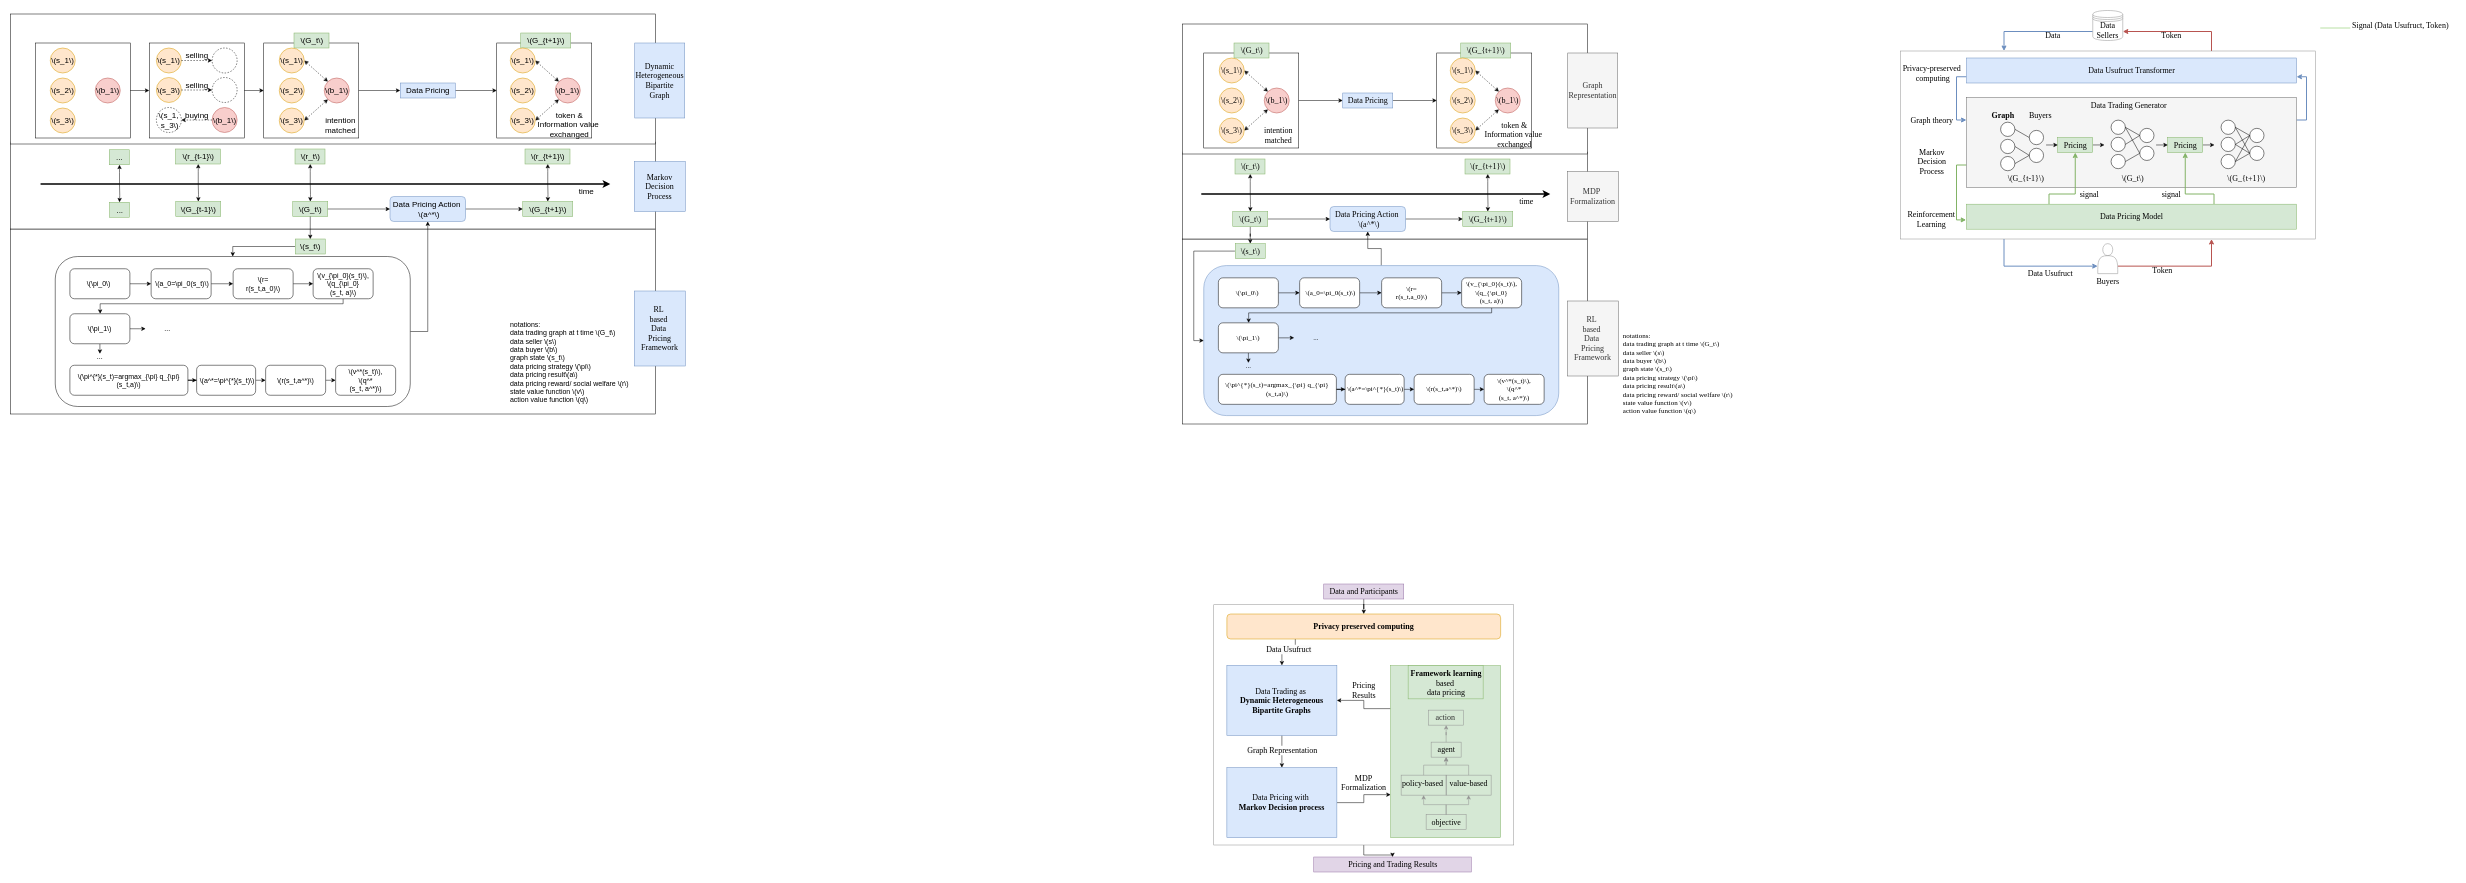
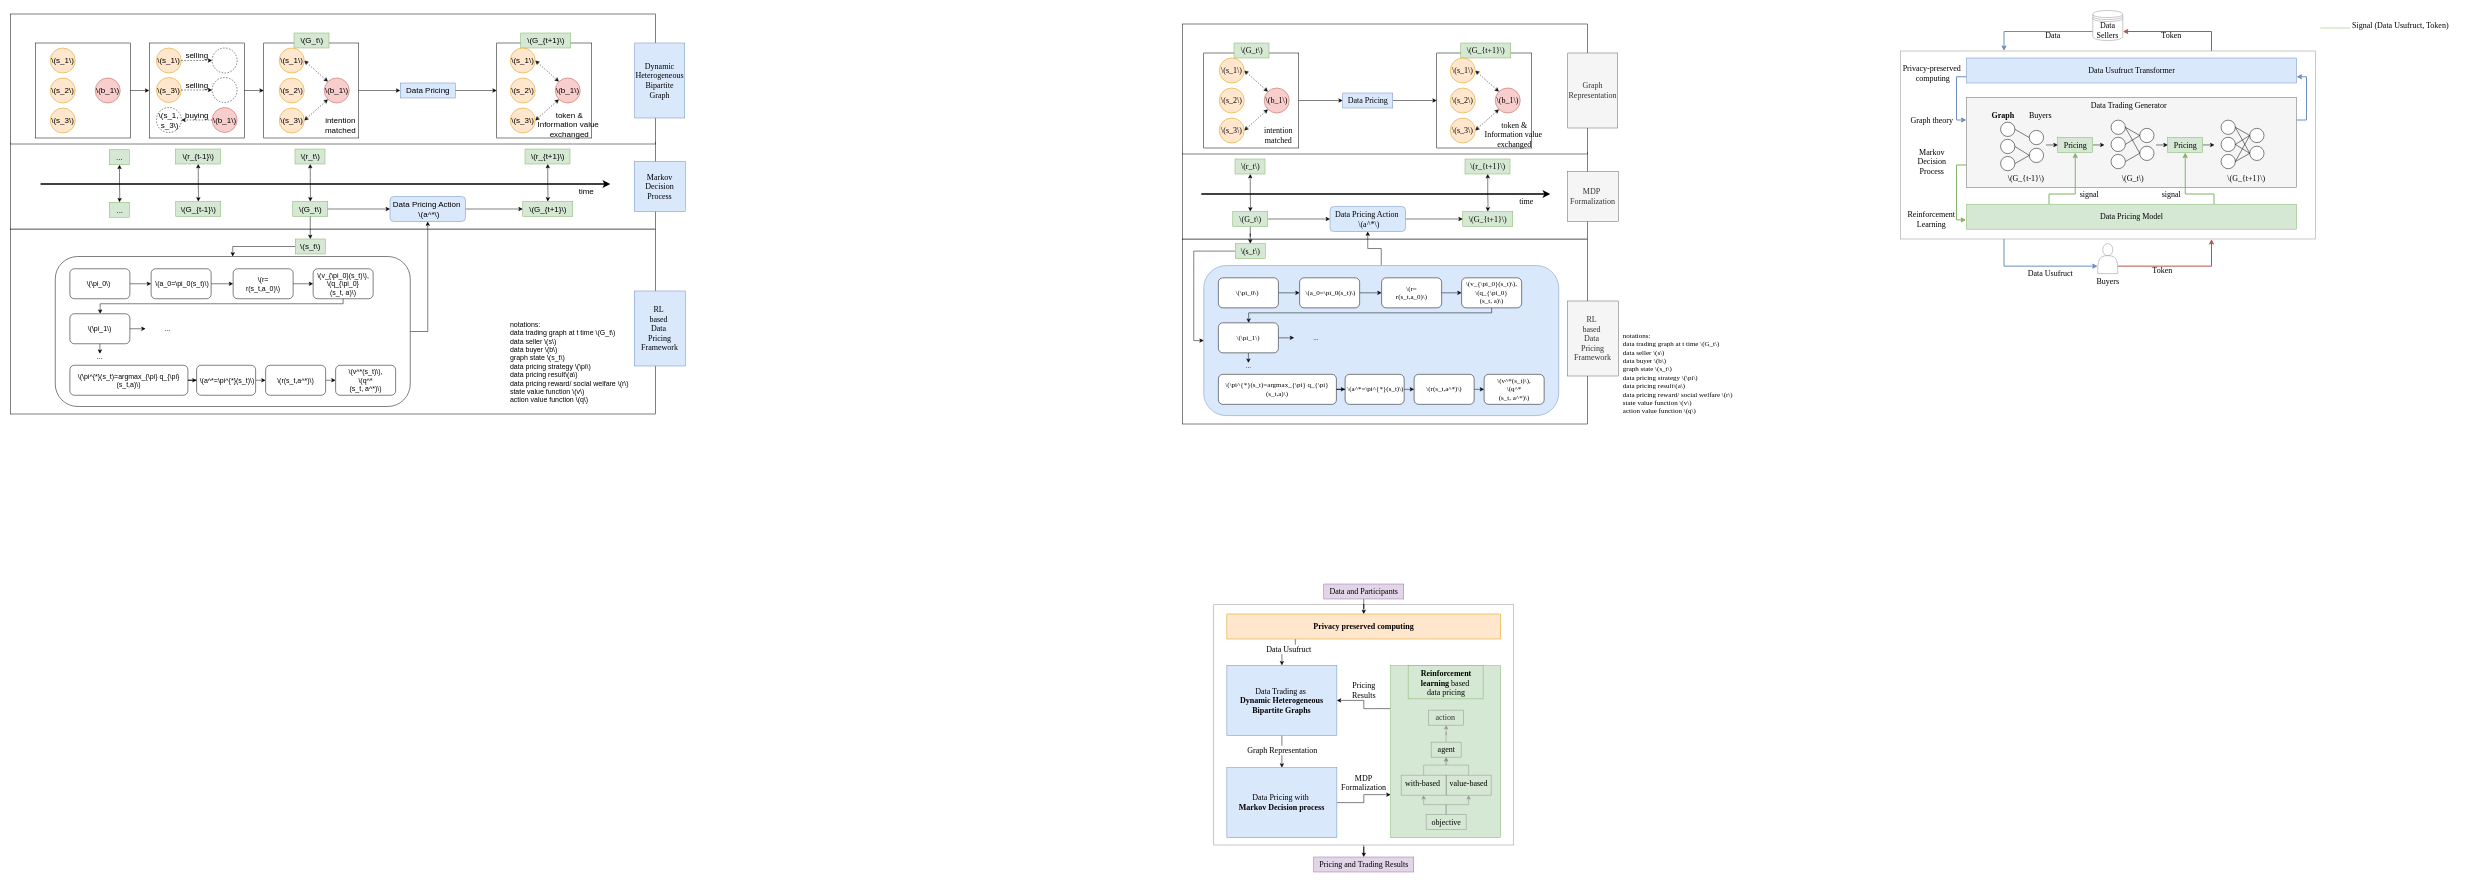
node "Privacy preserved computing": shape rounded rectangle -> rectangle
node "Framework learning based data pricing": label "Framework learning based data pricing" -> "Reinforcement learning based data pricing"
node "policy-based": label "policy-based" -> "with-based"
node "Pricing and Trading Results": size 158x15 -> 100x15
